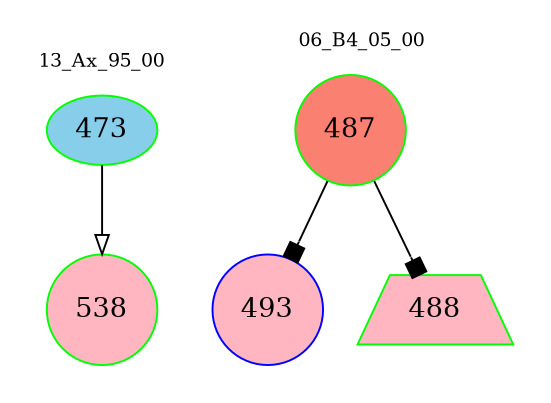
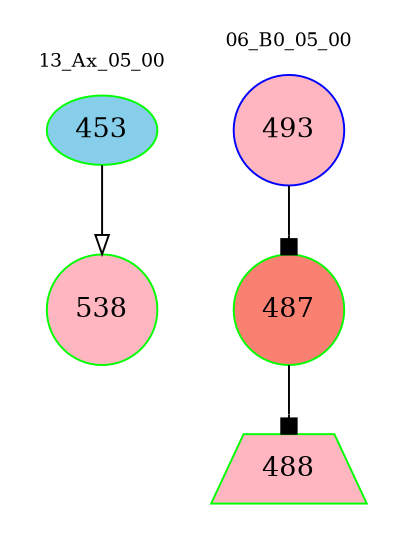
cluster "06_B4_05_00": label "06_B4_05_00" -> "06_B0_05_00"
cluster "13_Ax_95_00": label "13_Ax_95_00" -> "13_Ax_05_00"
node "473": label "473" -> "453"
edge "487" -> "493": reversed
